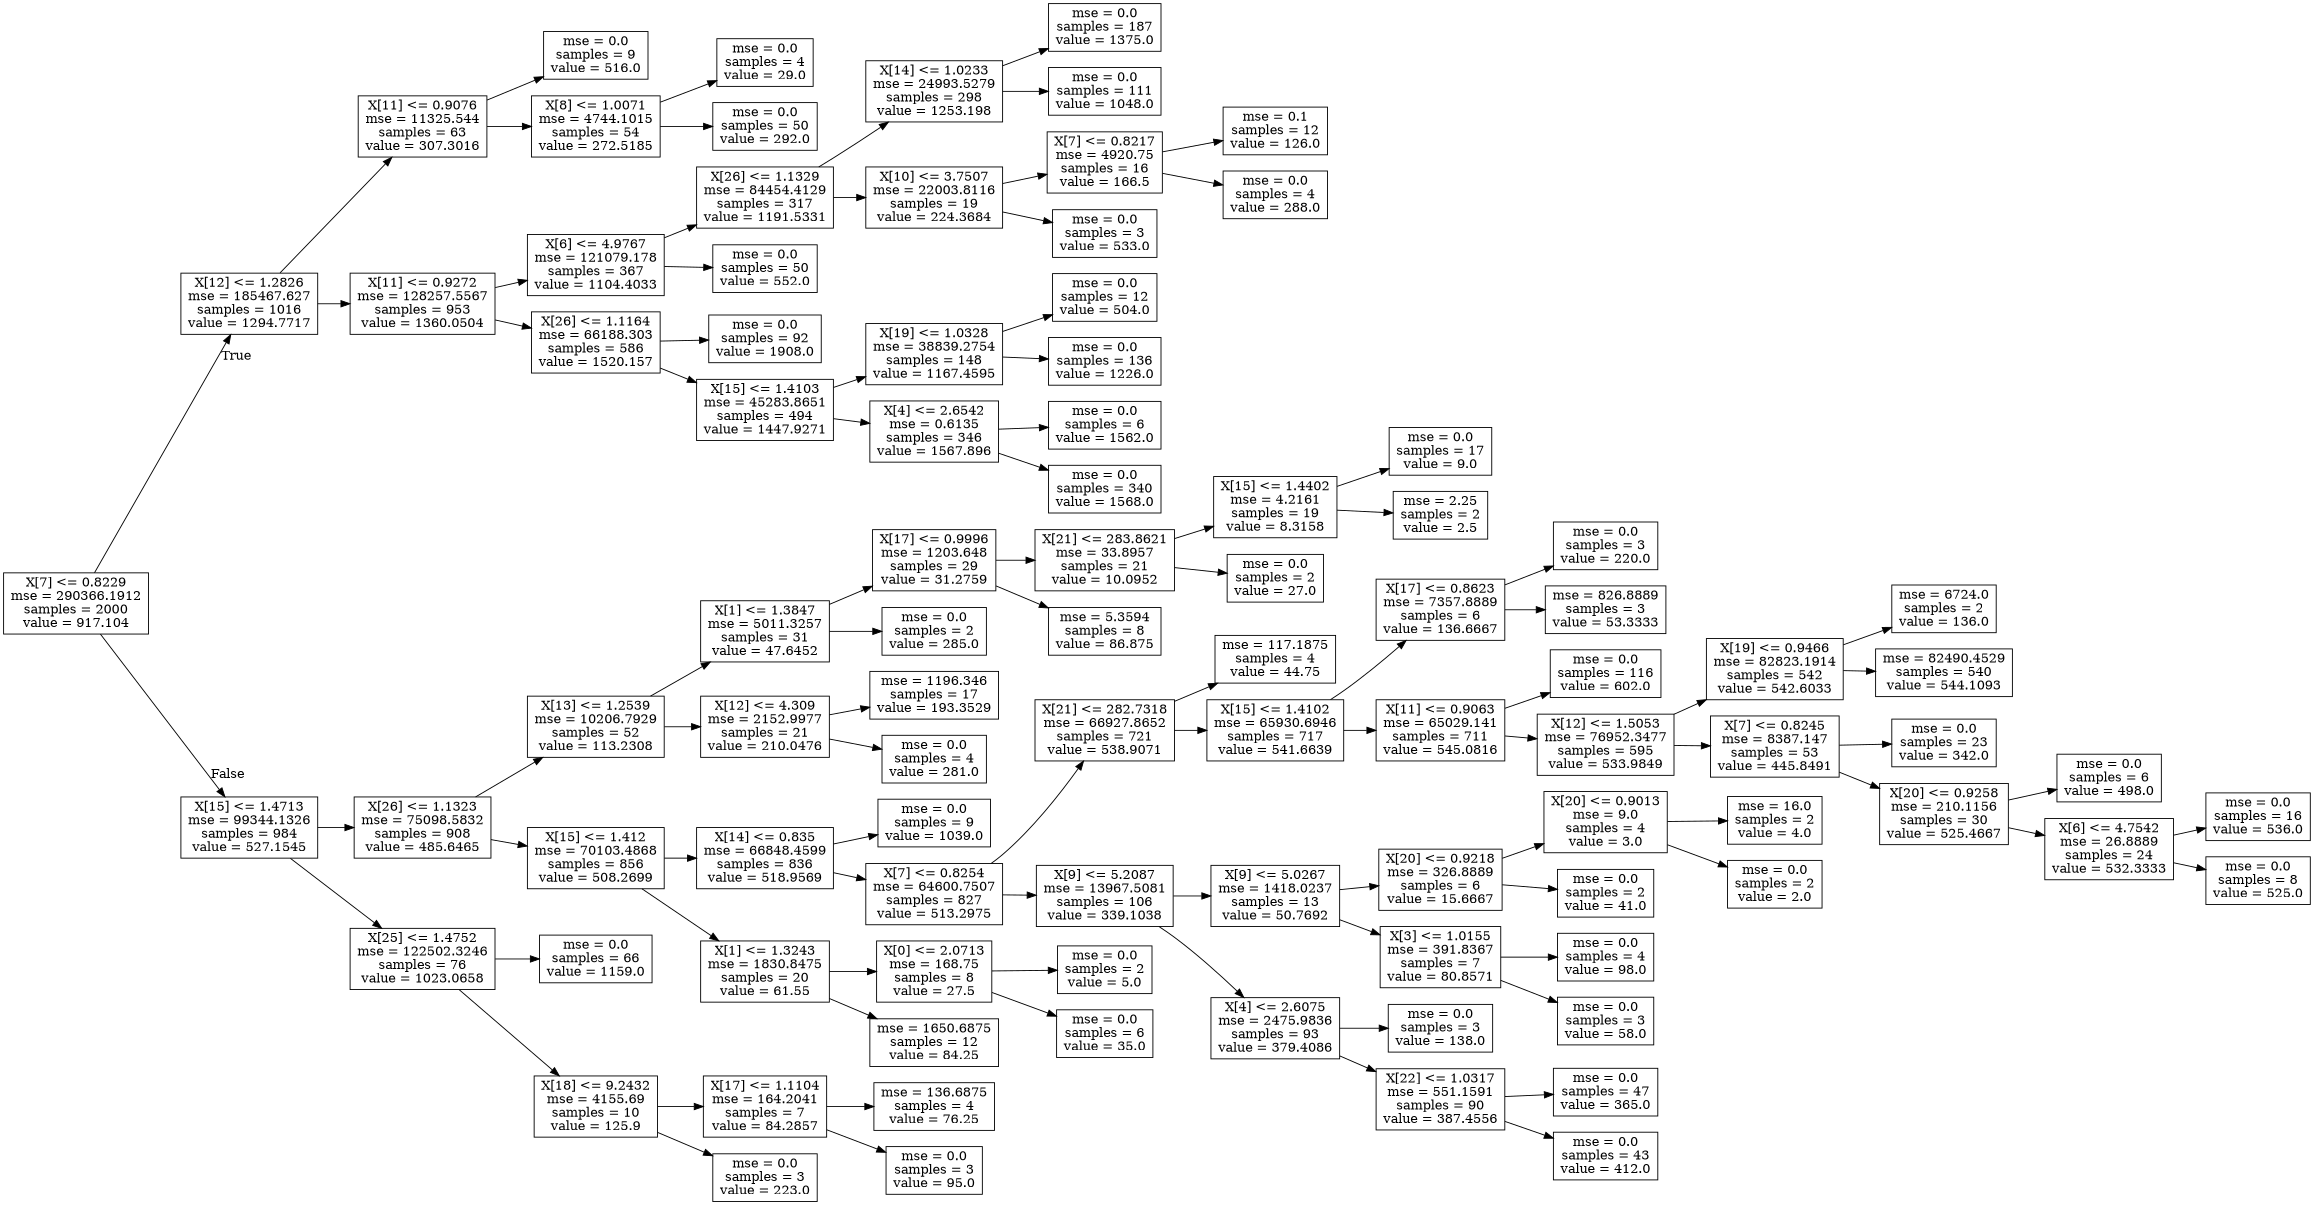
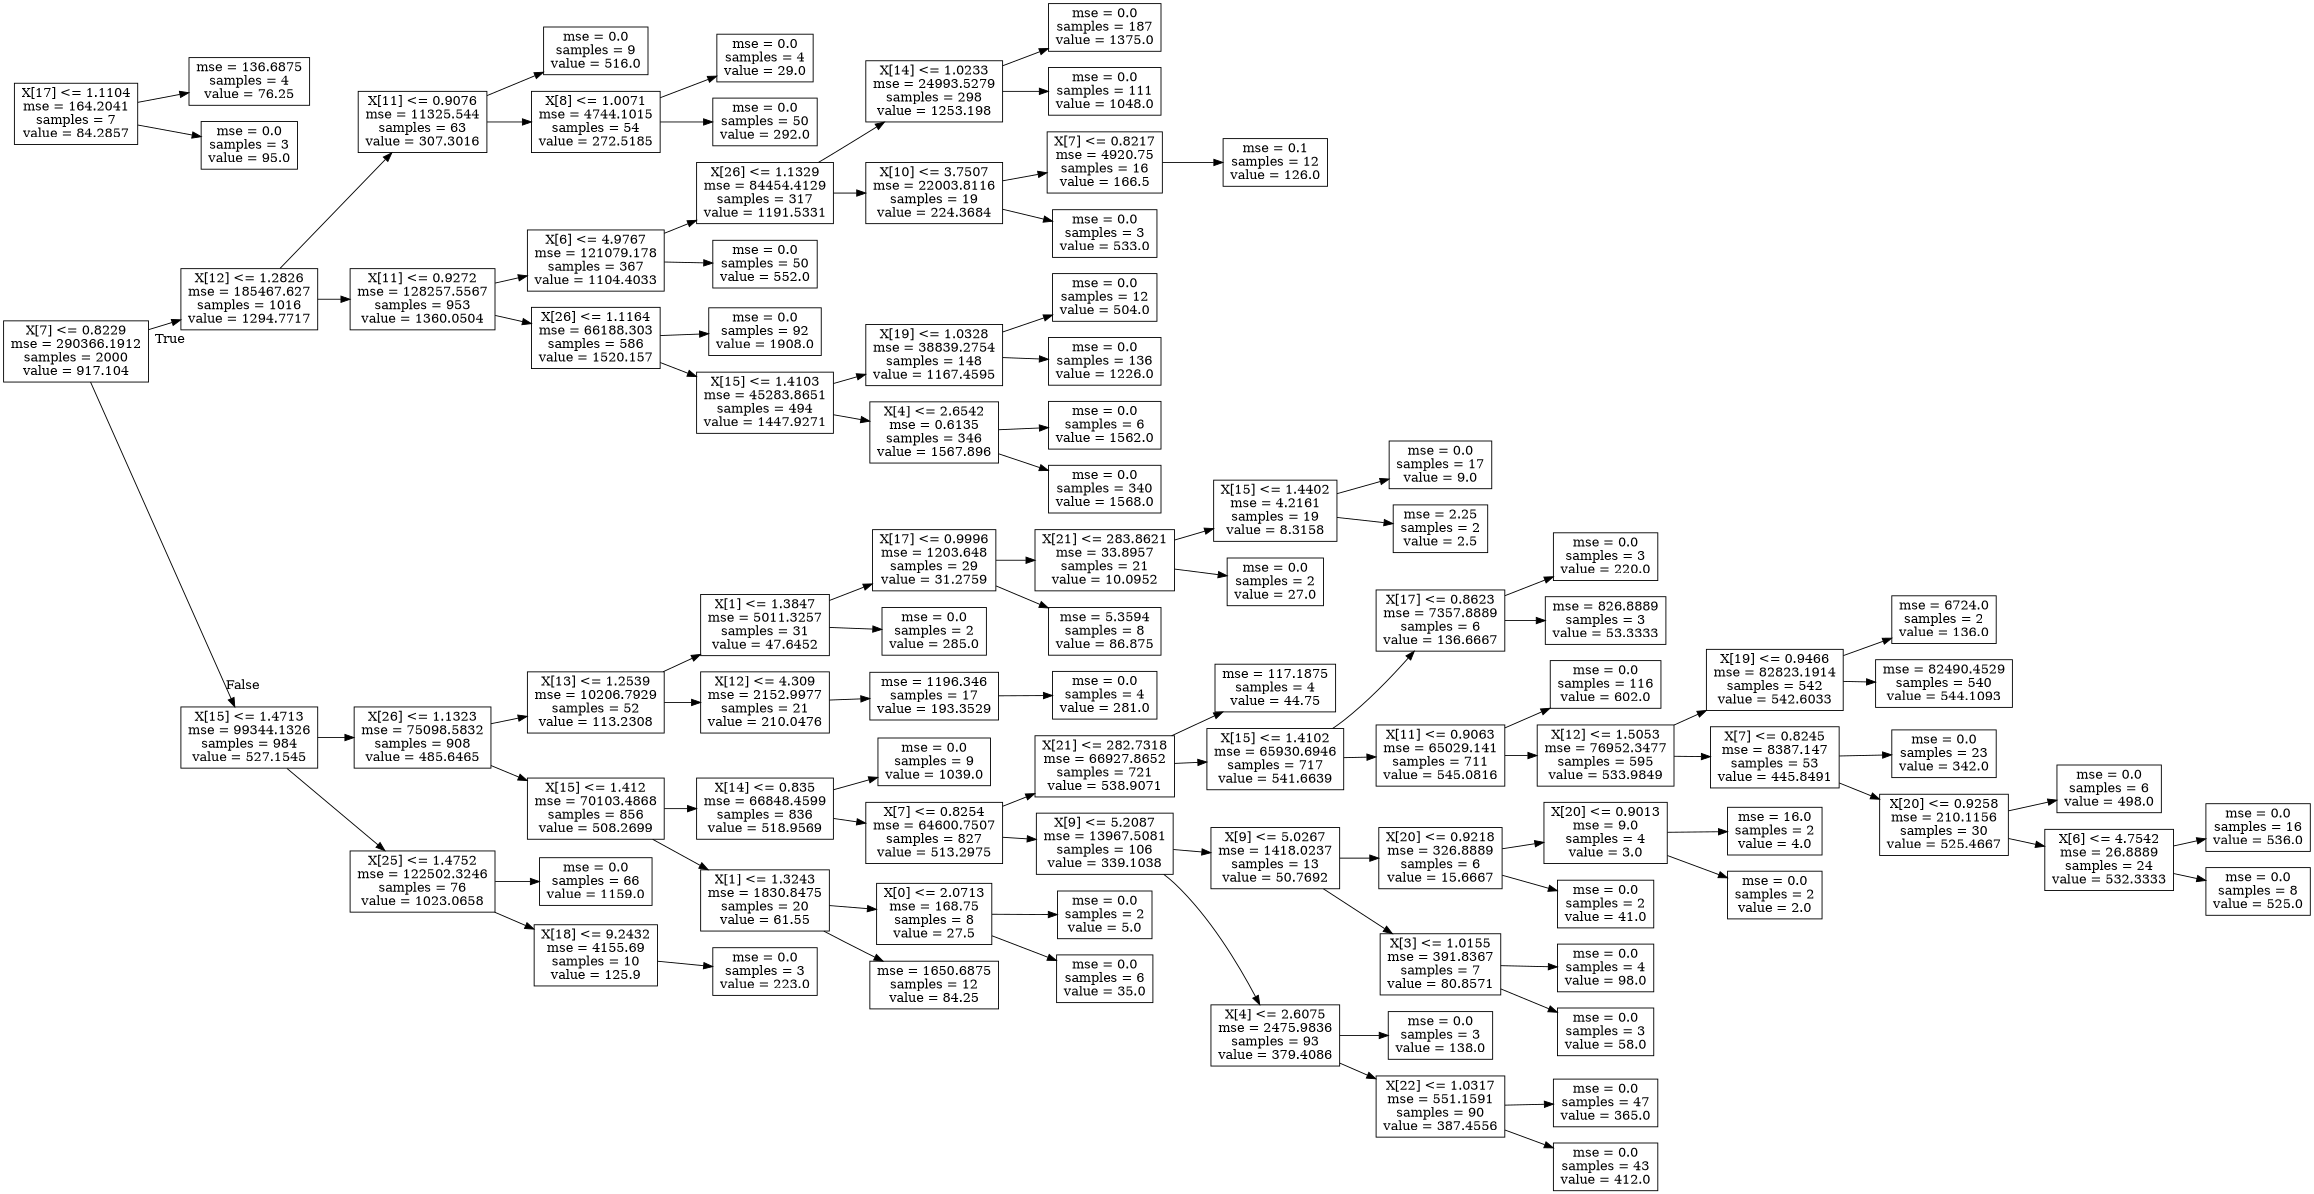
node "mse = 0.0 samples = 4 value = 288.0": removed
edge "X[12] <= 4.309 mse = 2152.9977 samples = 21 value = 210.0476" -> "mse = 0.0 samples = 4 value = 281.0": now "mse = 1196.346 samples = 17 value = 193.3529" -> "mse = 0.0 samples = 4 value = 281.0"
edge "X[18] <= 9.2432 mse = 4155.69 samples = 10 value = 125.9" -> "X[17] <= 1.1104 mse = 164.2041 samples = 7 value = 84.2857": removed
